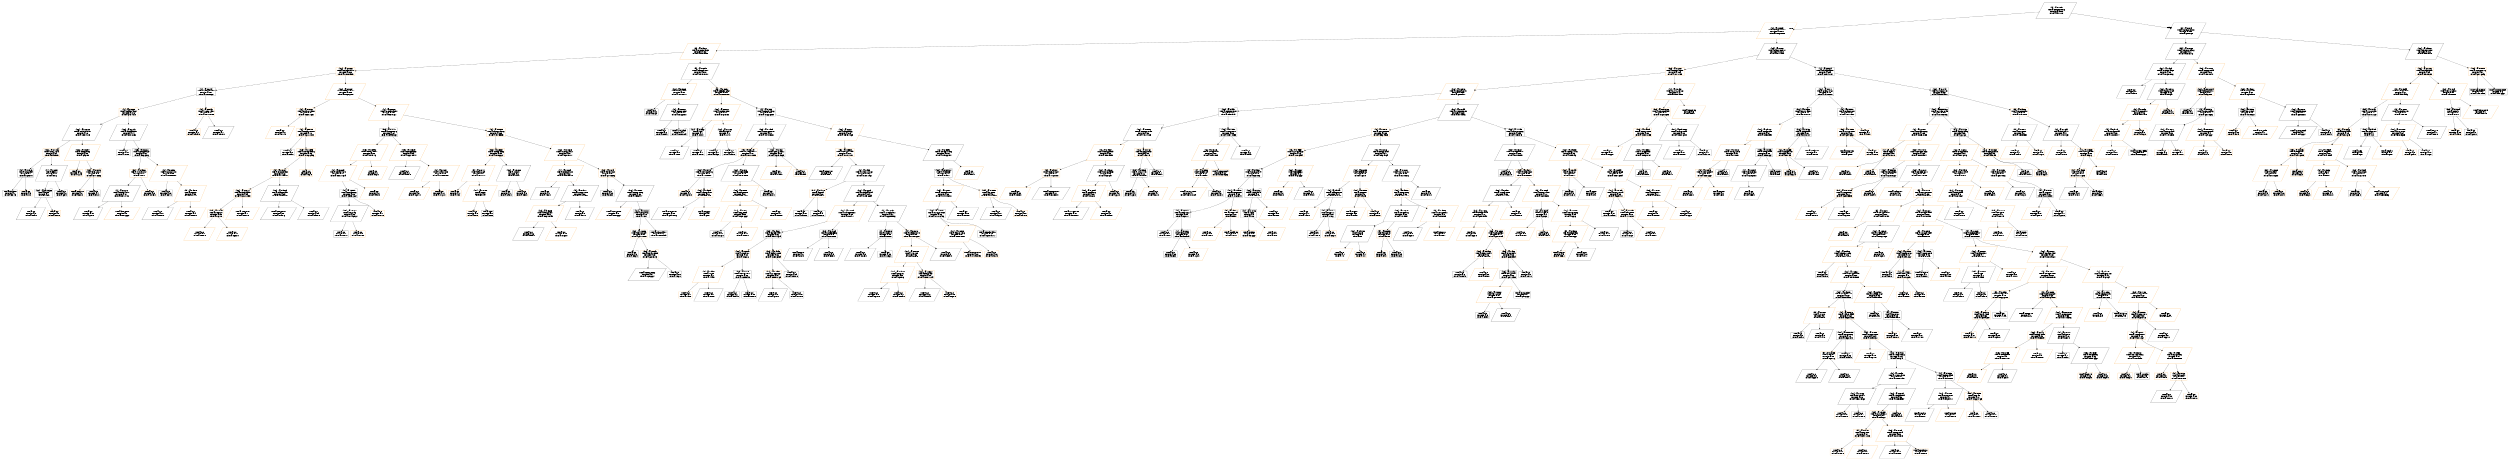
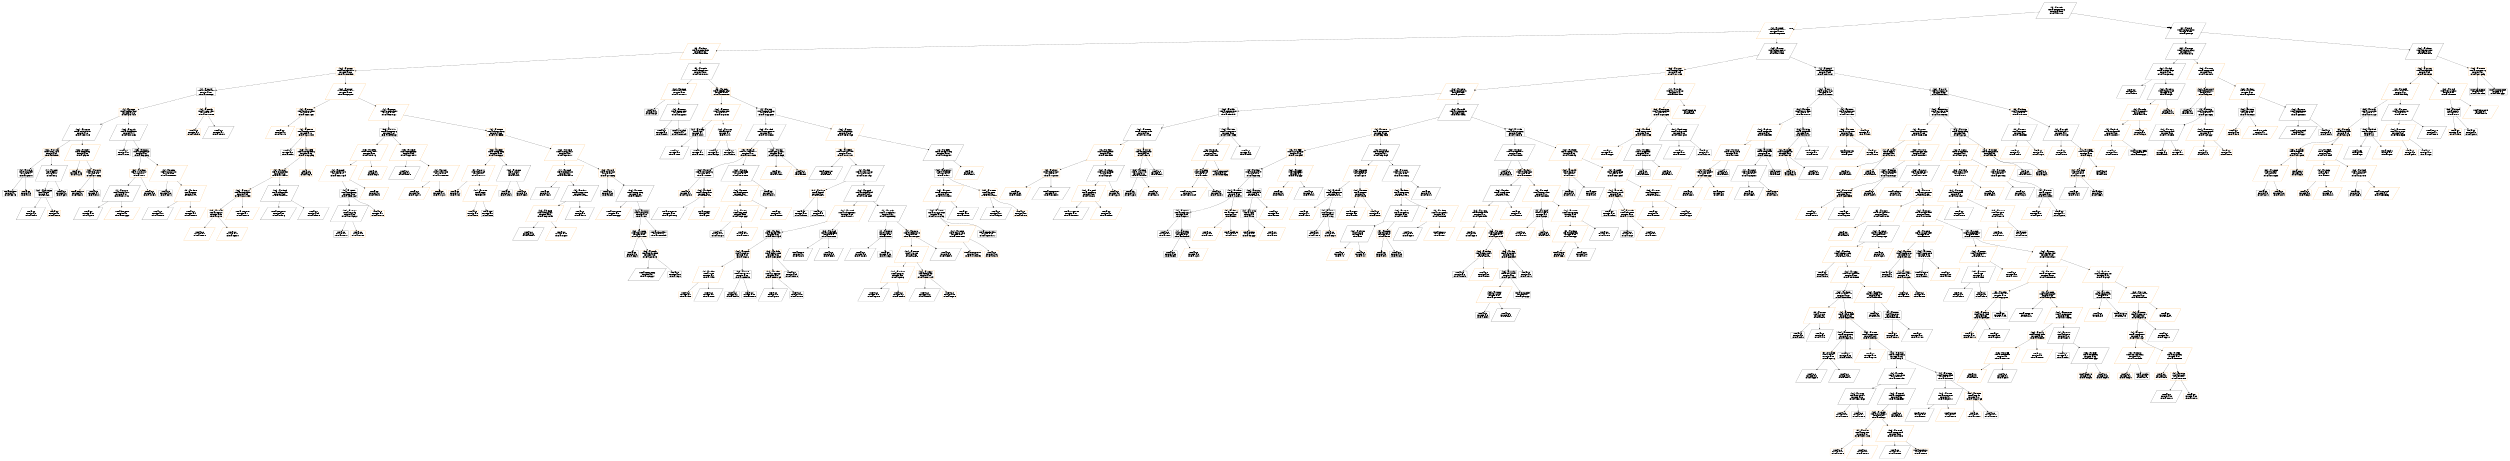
node "mse = 2400.0 samples = 7 value = 182.0": added
